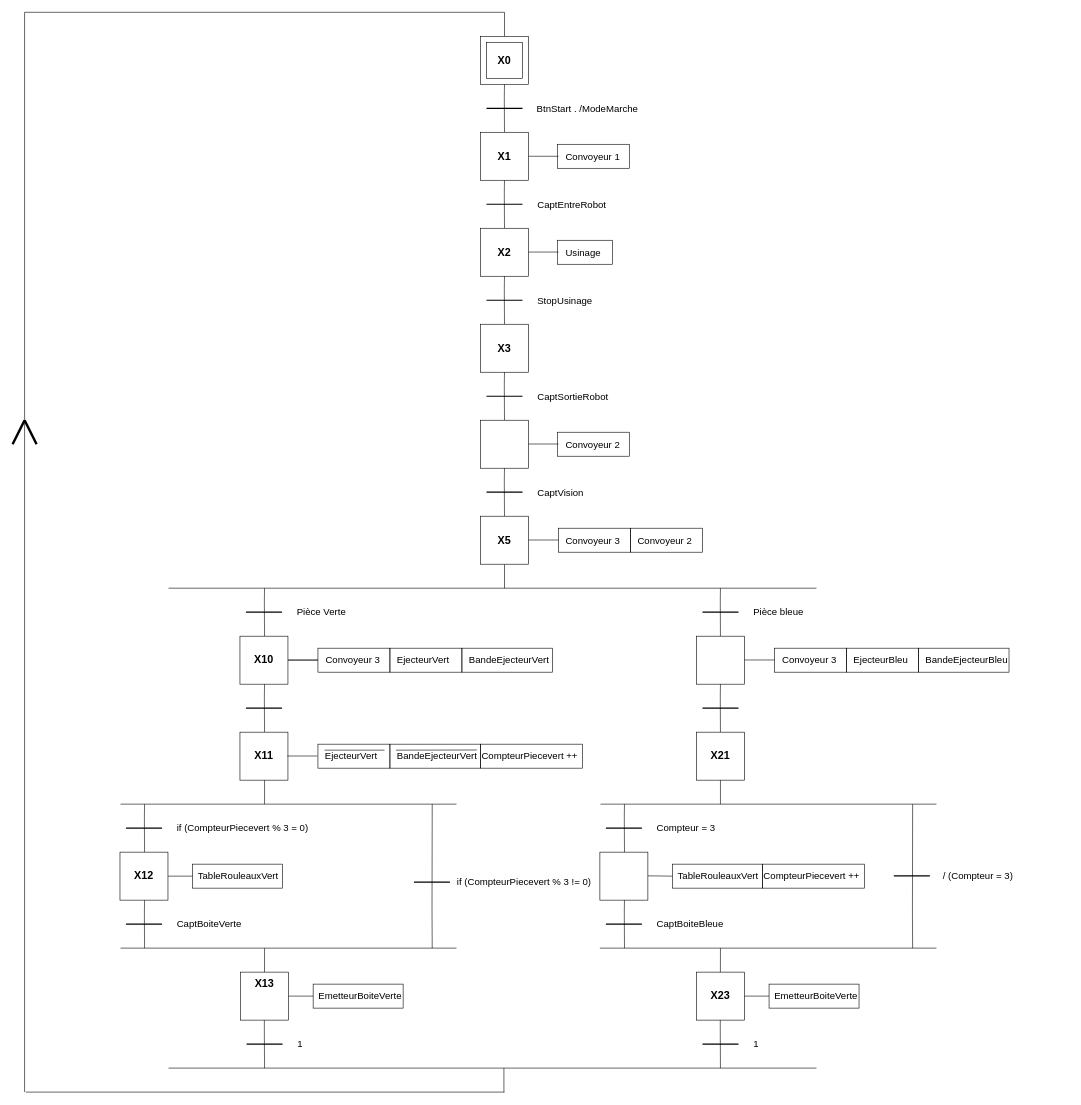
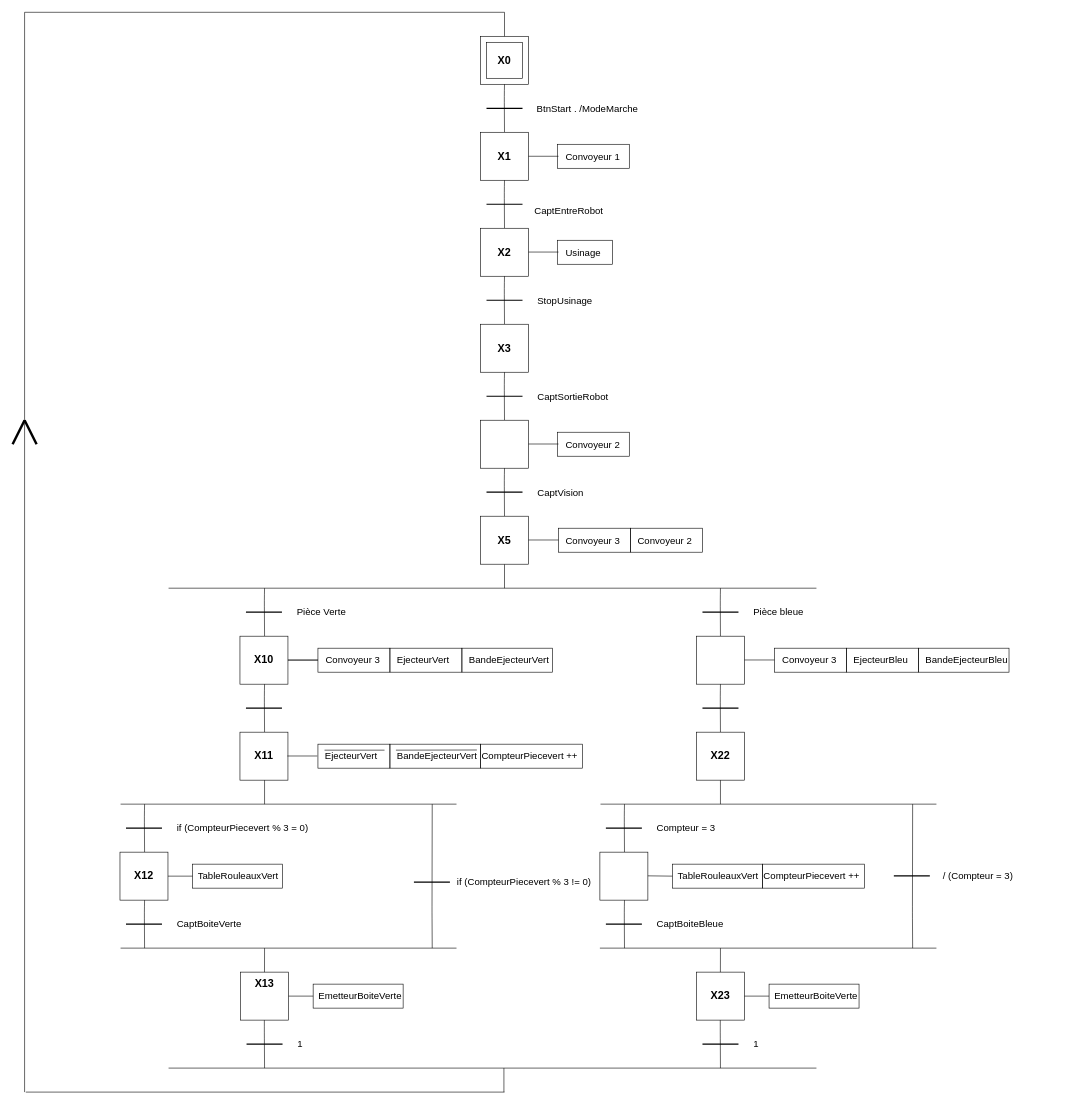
node "CaptEntreRobot": moved (607, 204) -> (604, 210)
node "X21": label "X21" -> "X22"
